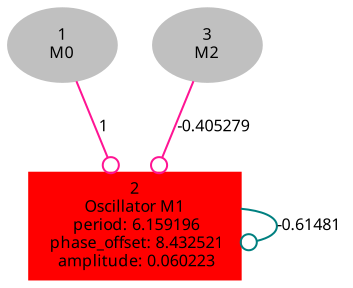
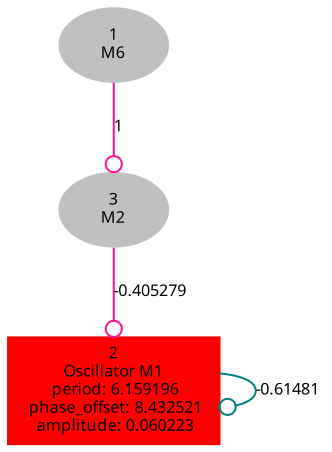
node "1": text "M0" -> "M6"
edge "1" -> "2": now "1" -> "3"
